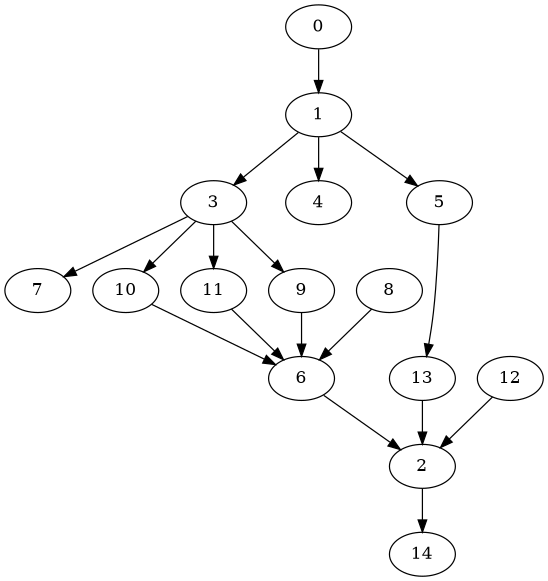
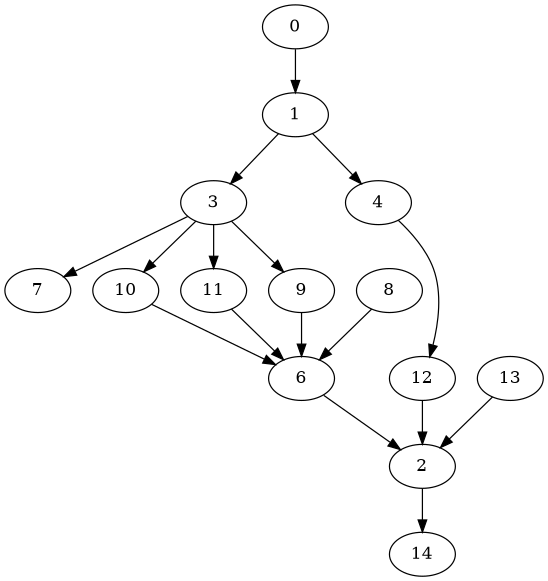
node "5": removed
edge "4" -> "12": added
